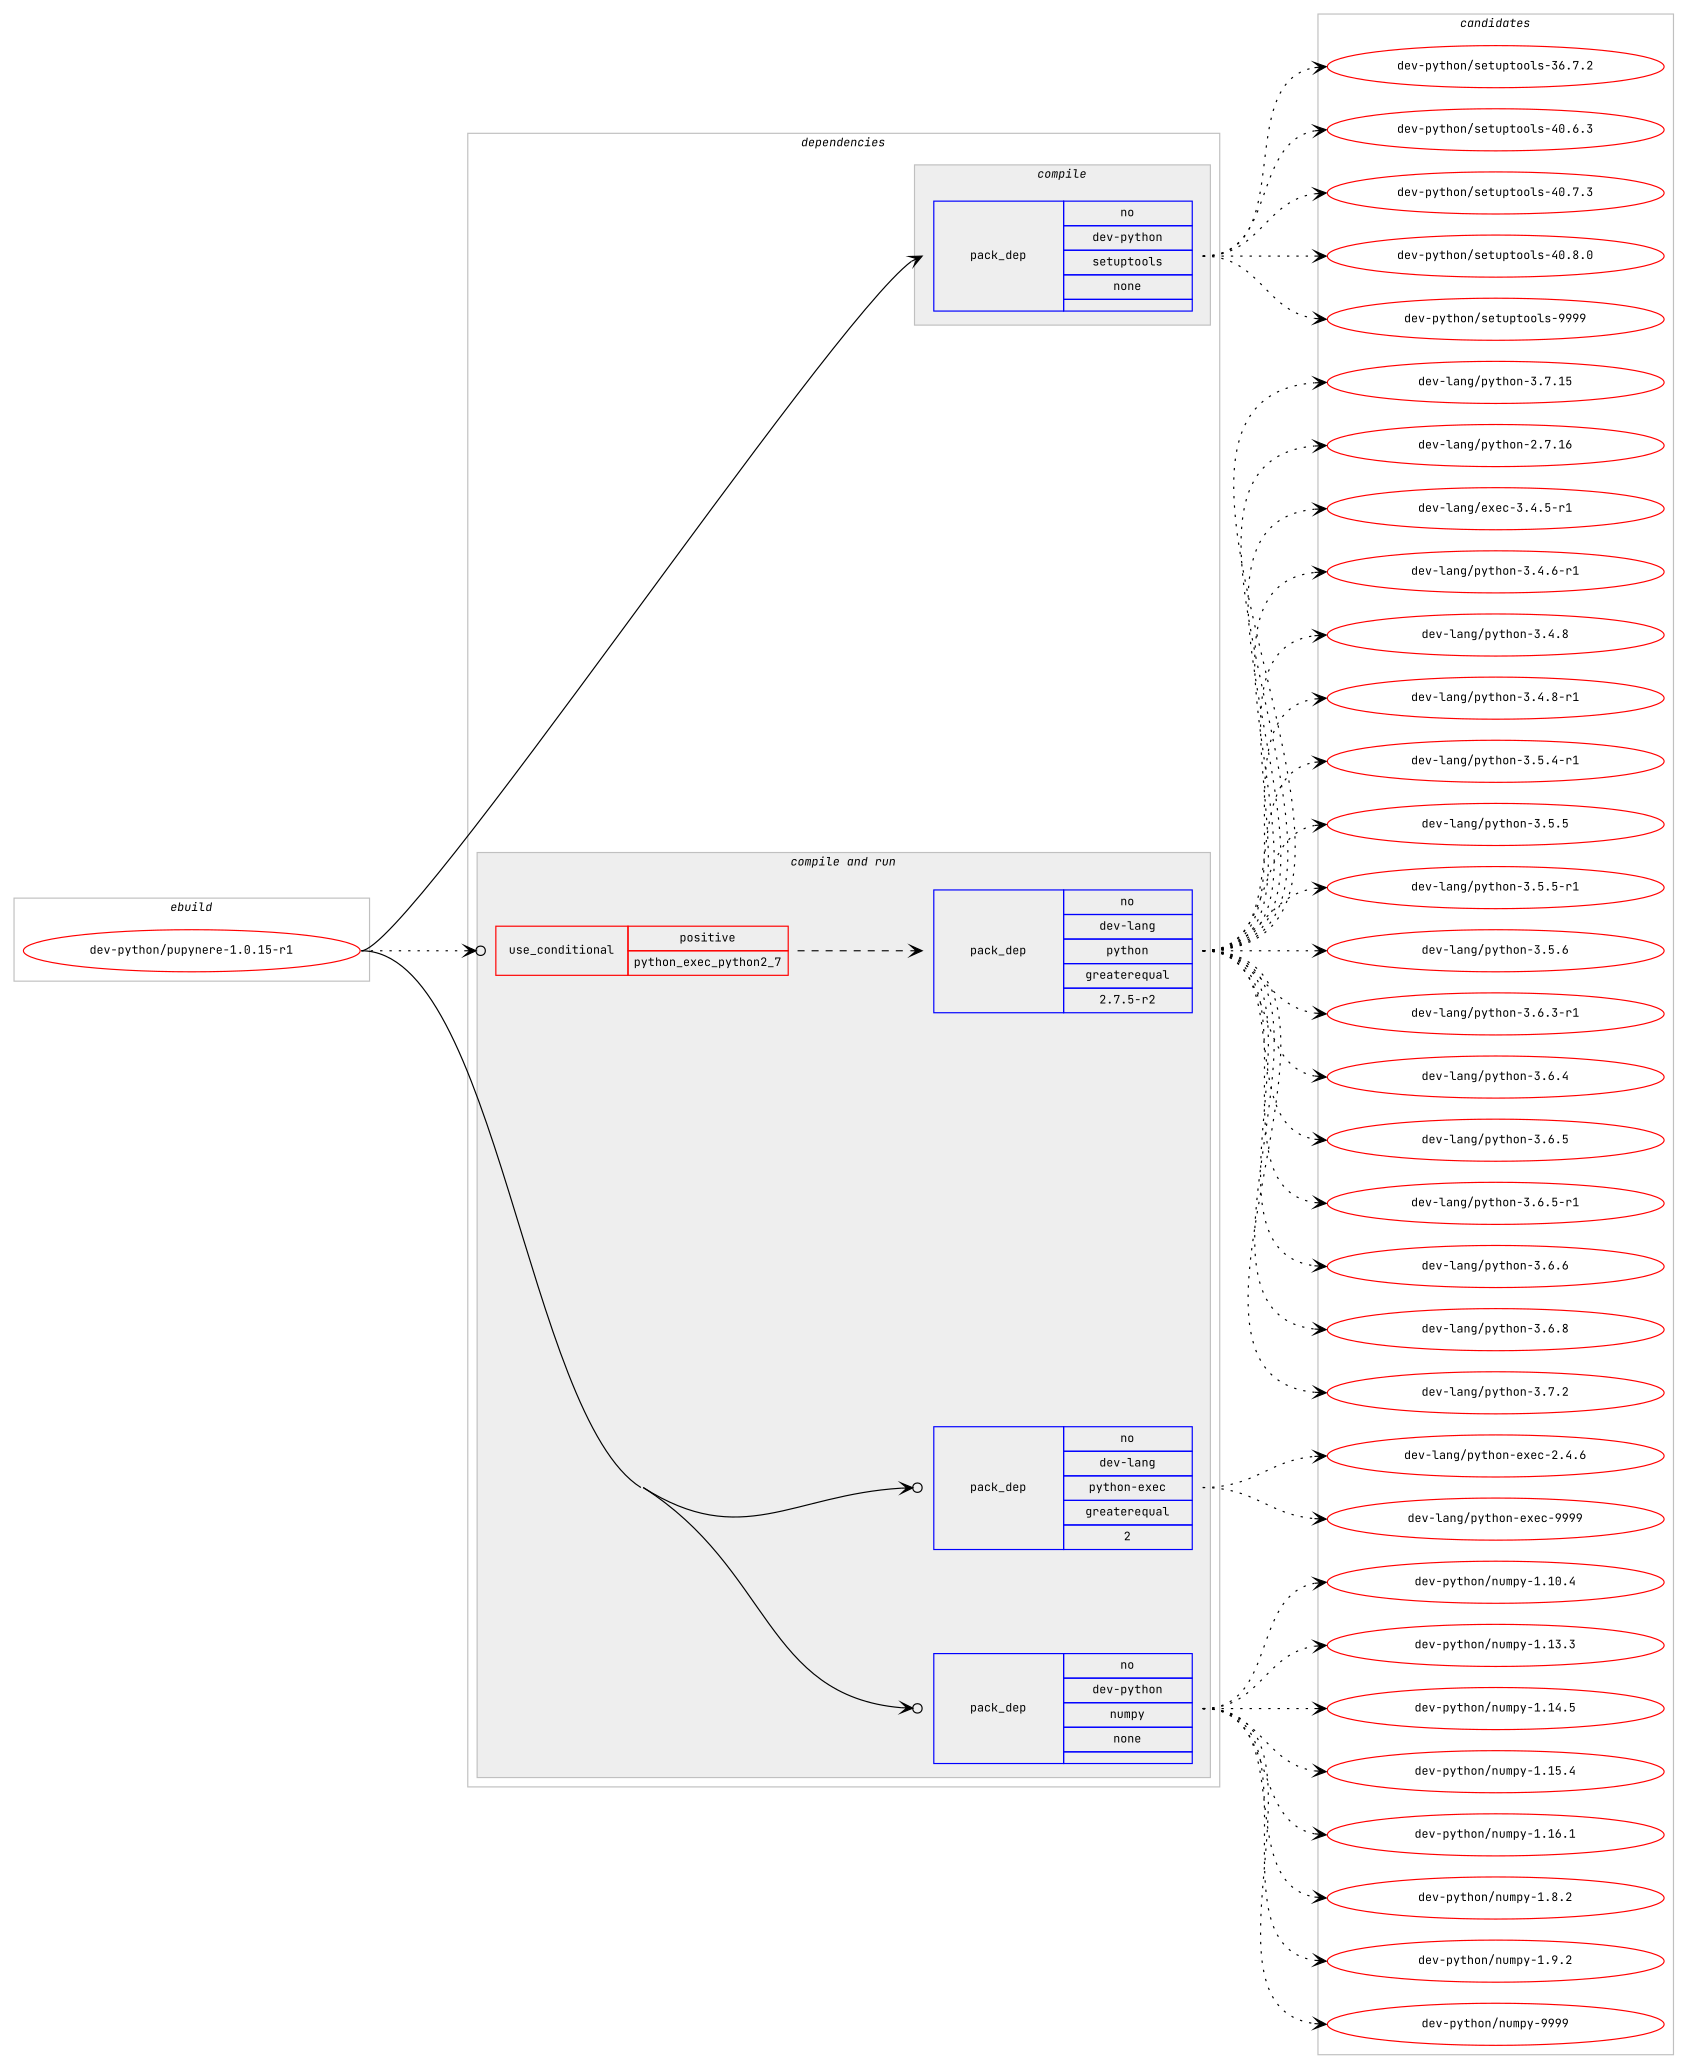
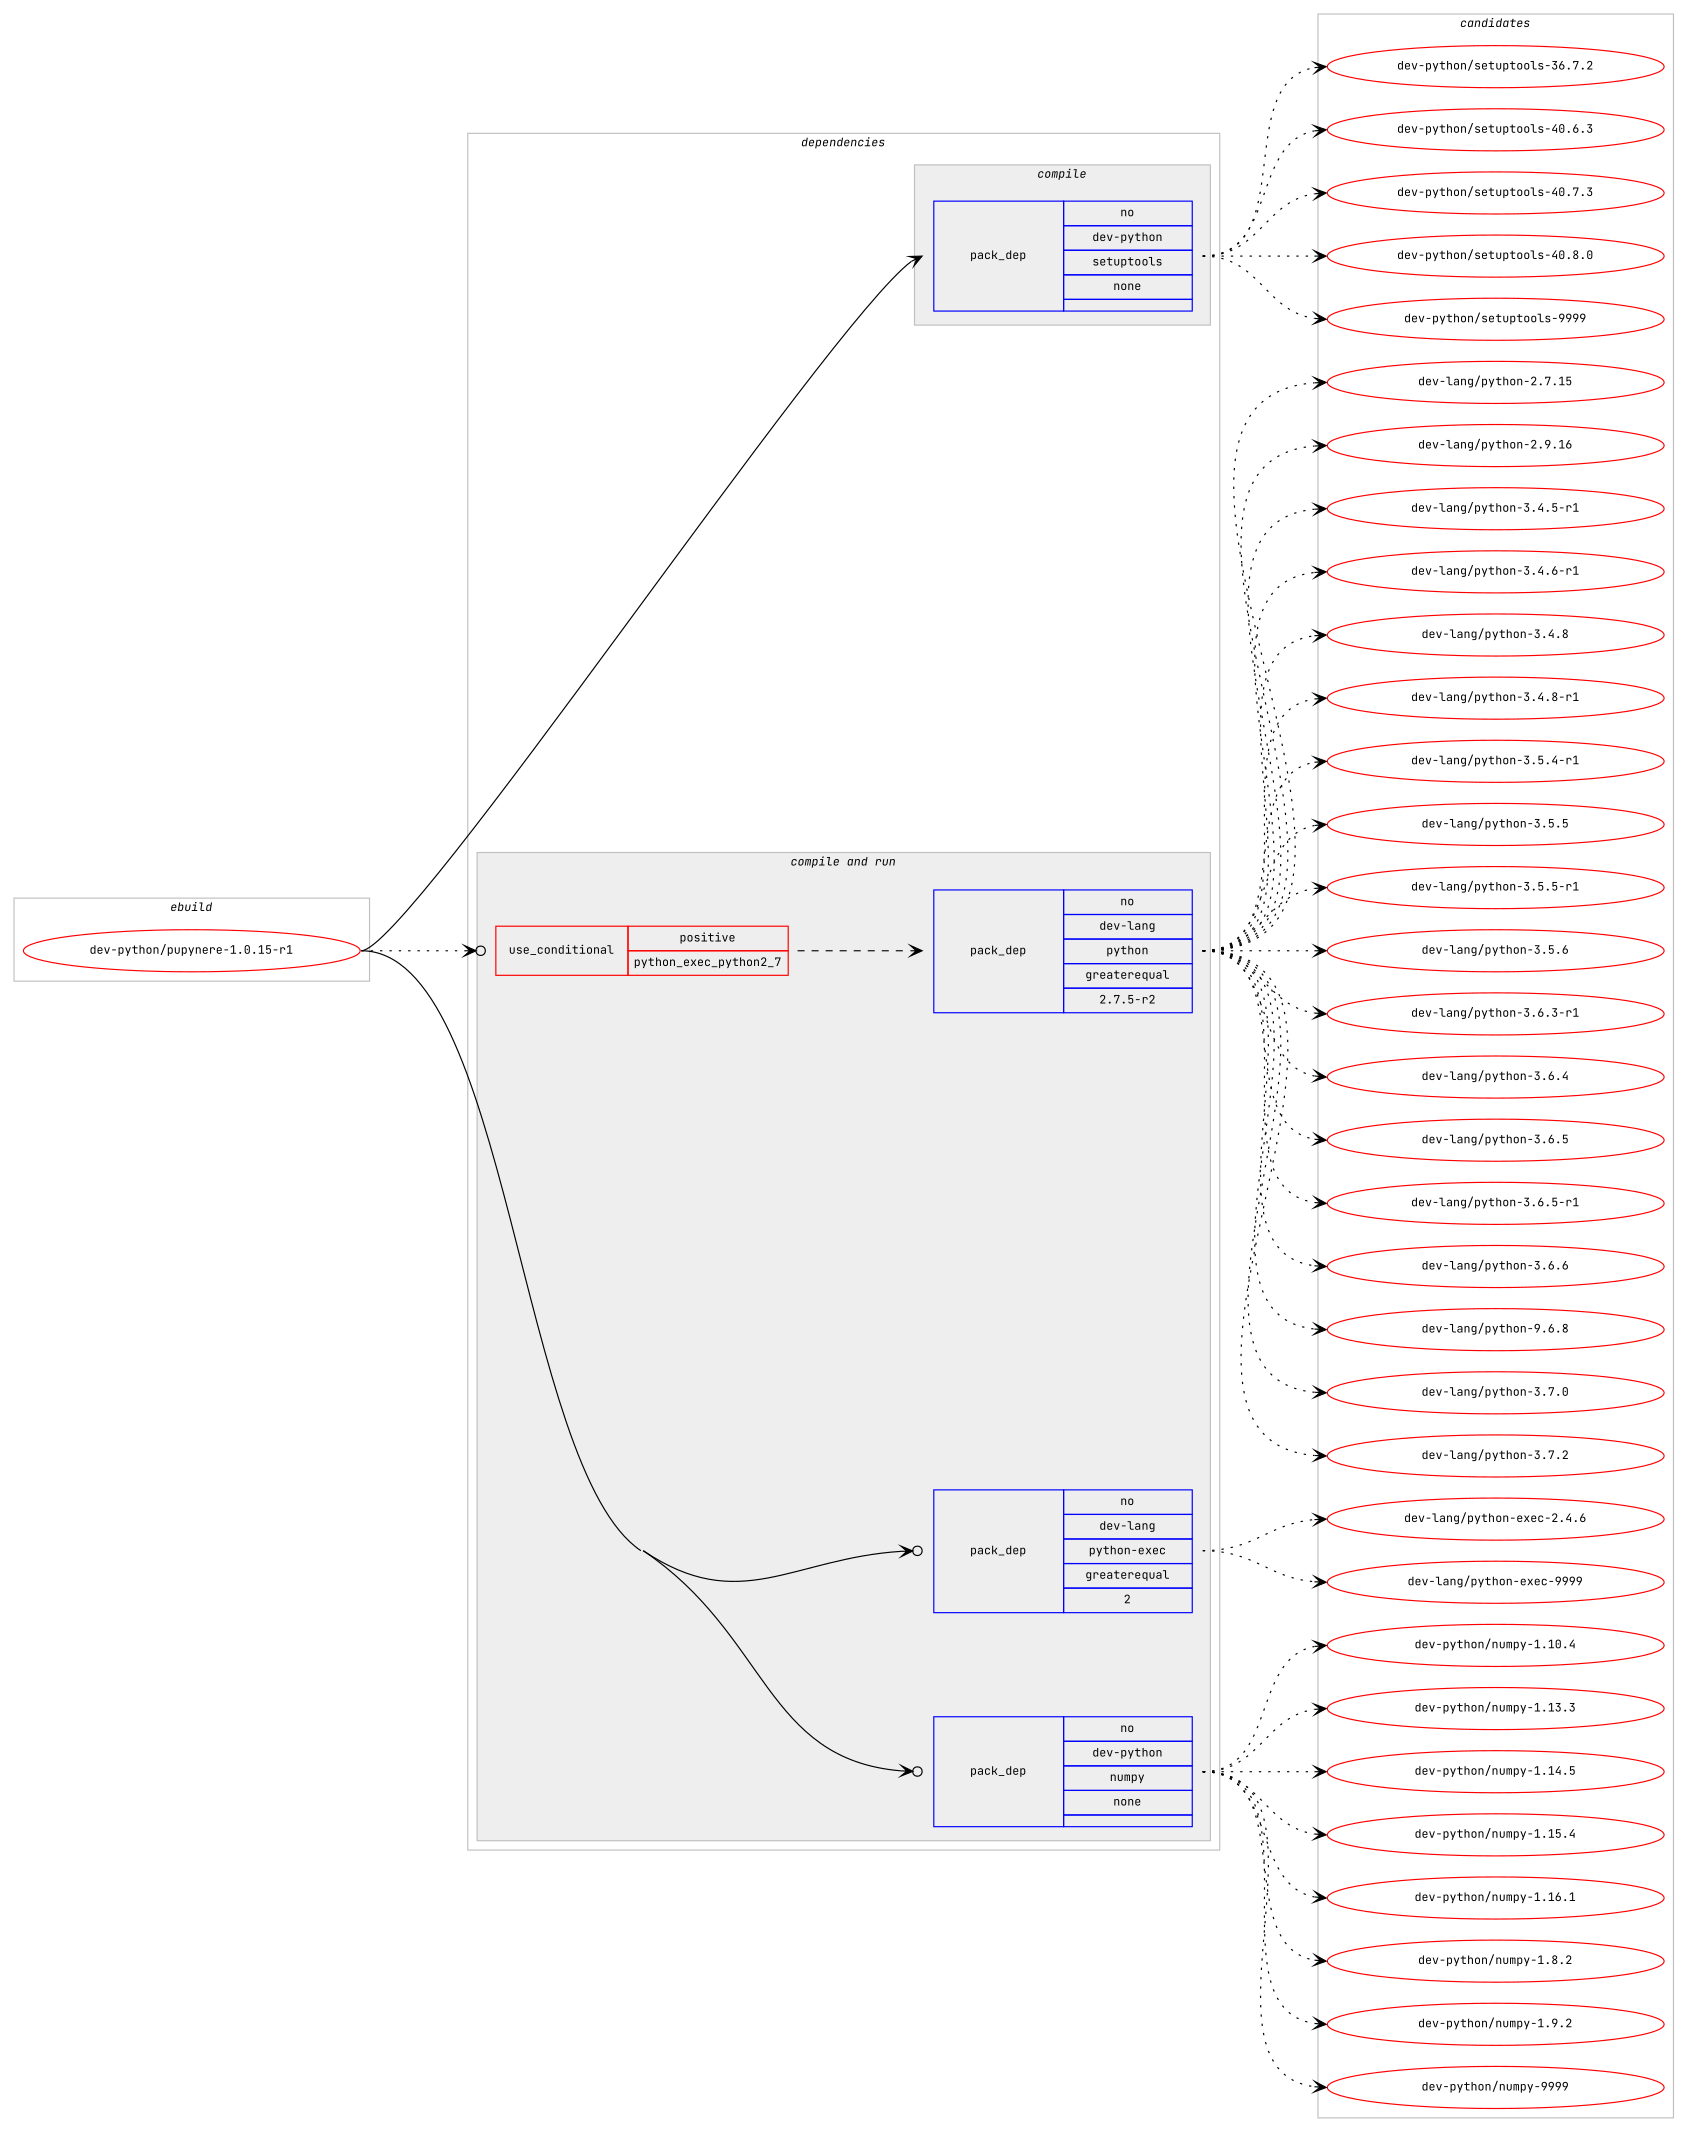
node "dev-lang/python-3.7.15": label "dev-lang/python-3.7.15" -> "dev-lang/python-2.7.15"
node "dev-lang/python-2.7.16": label "dev-lang/python-2.7.16" -> "dev-lang/python-2.9.16"
node "dev-lang/exec-3.4.5-r1": label "dev-lang/exec-3.4.5-r1" -> "dev-lang/python-3.4.5-r1"
node "dev-lang/python-3.6.8": label "dev-lang/python-3.6.8" -> "dev-lang/python-9.6.8"
node "dev-lang/python-3.7.0": added
